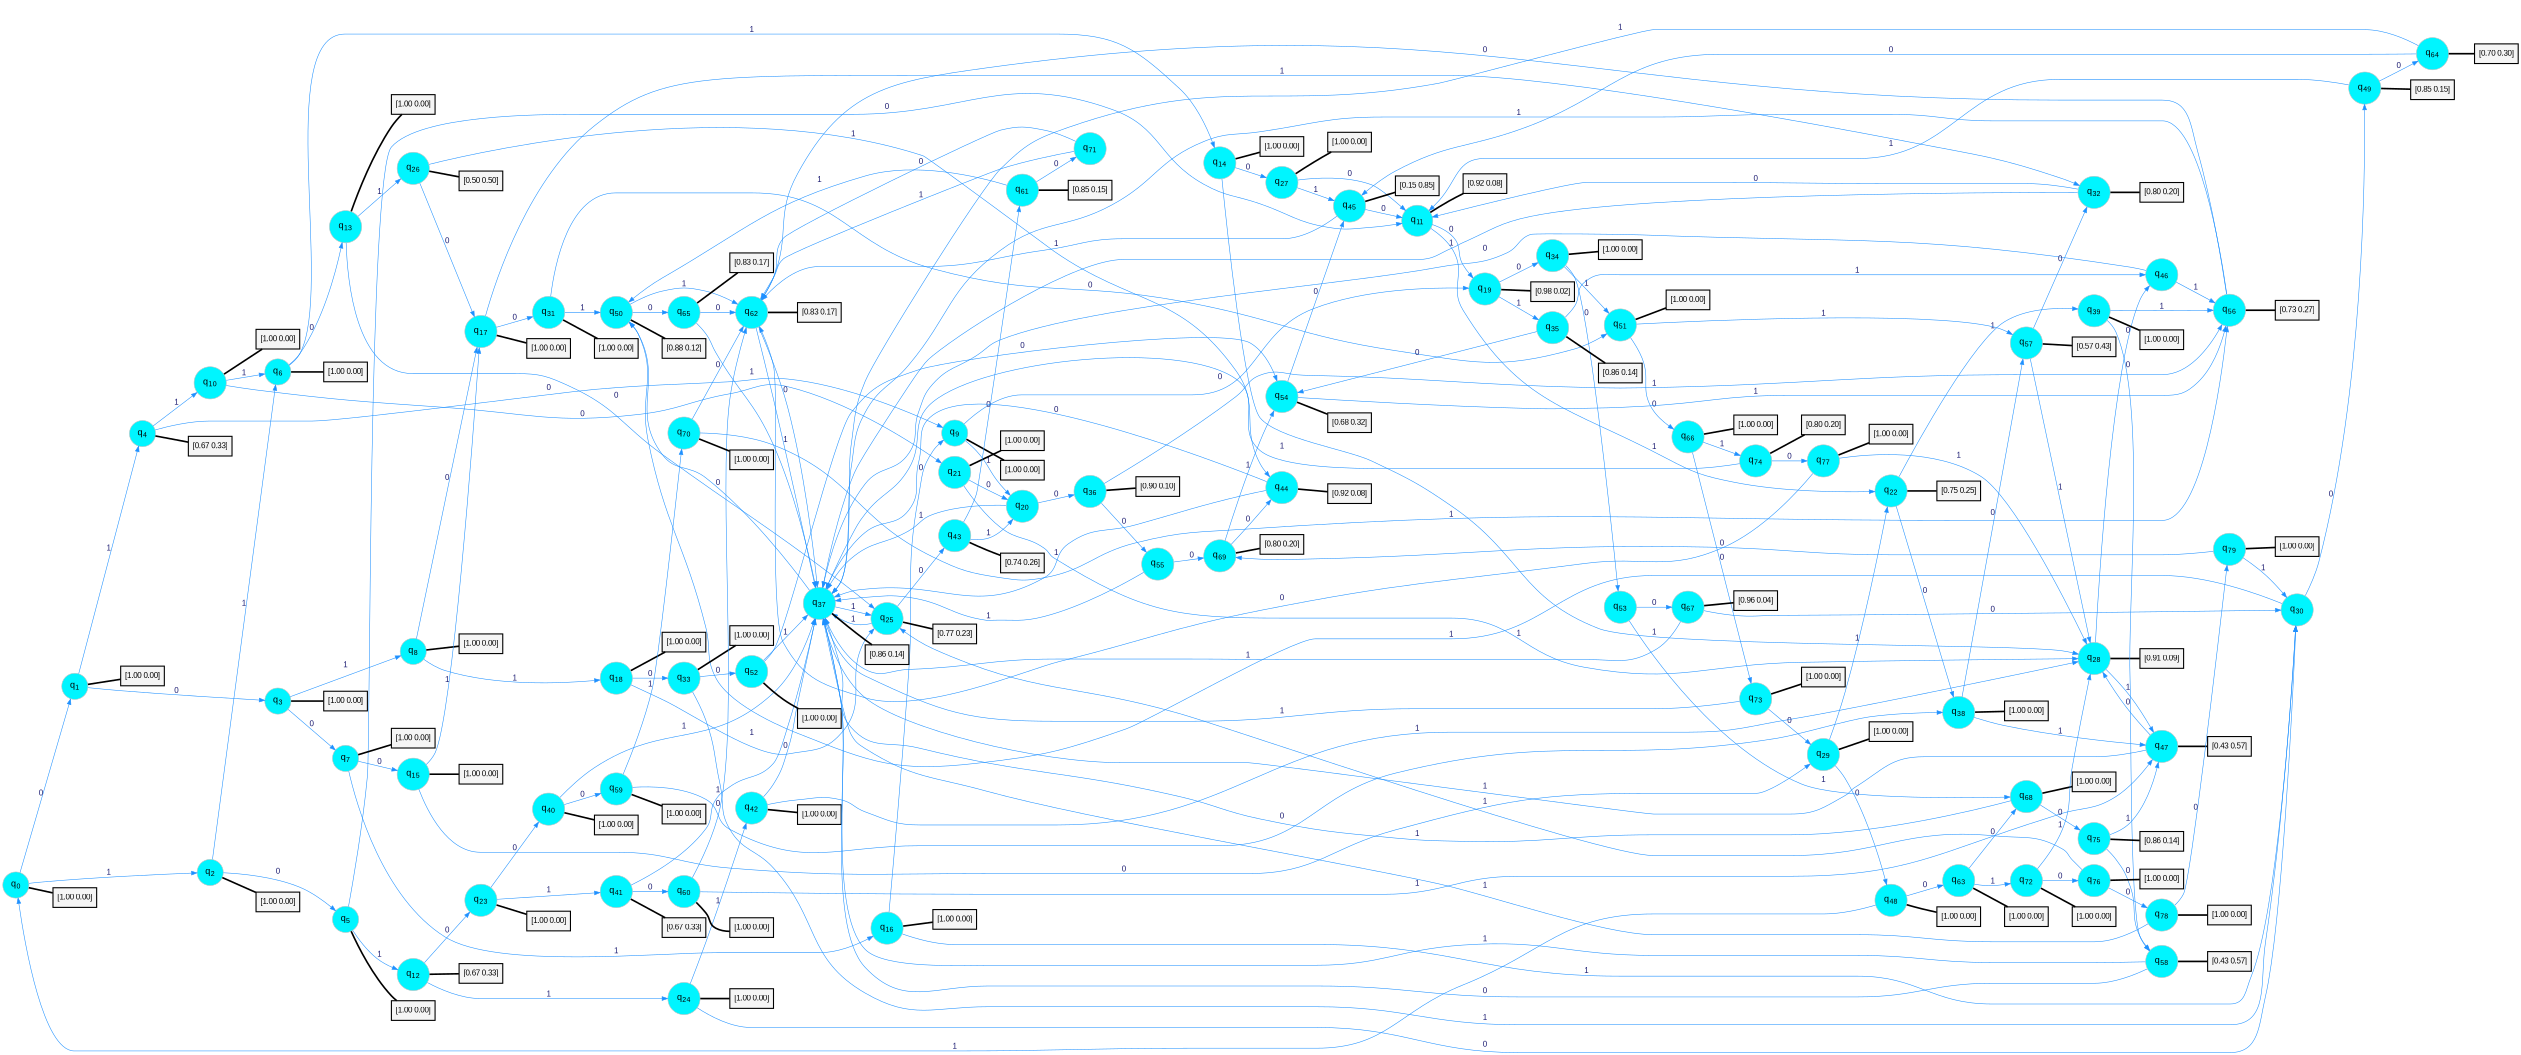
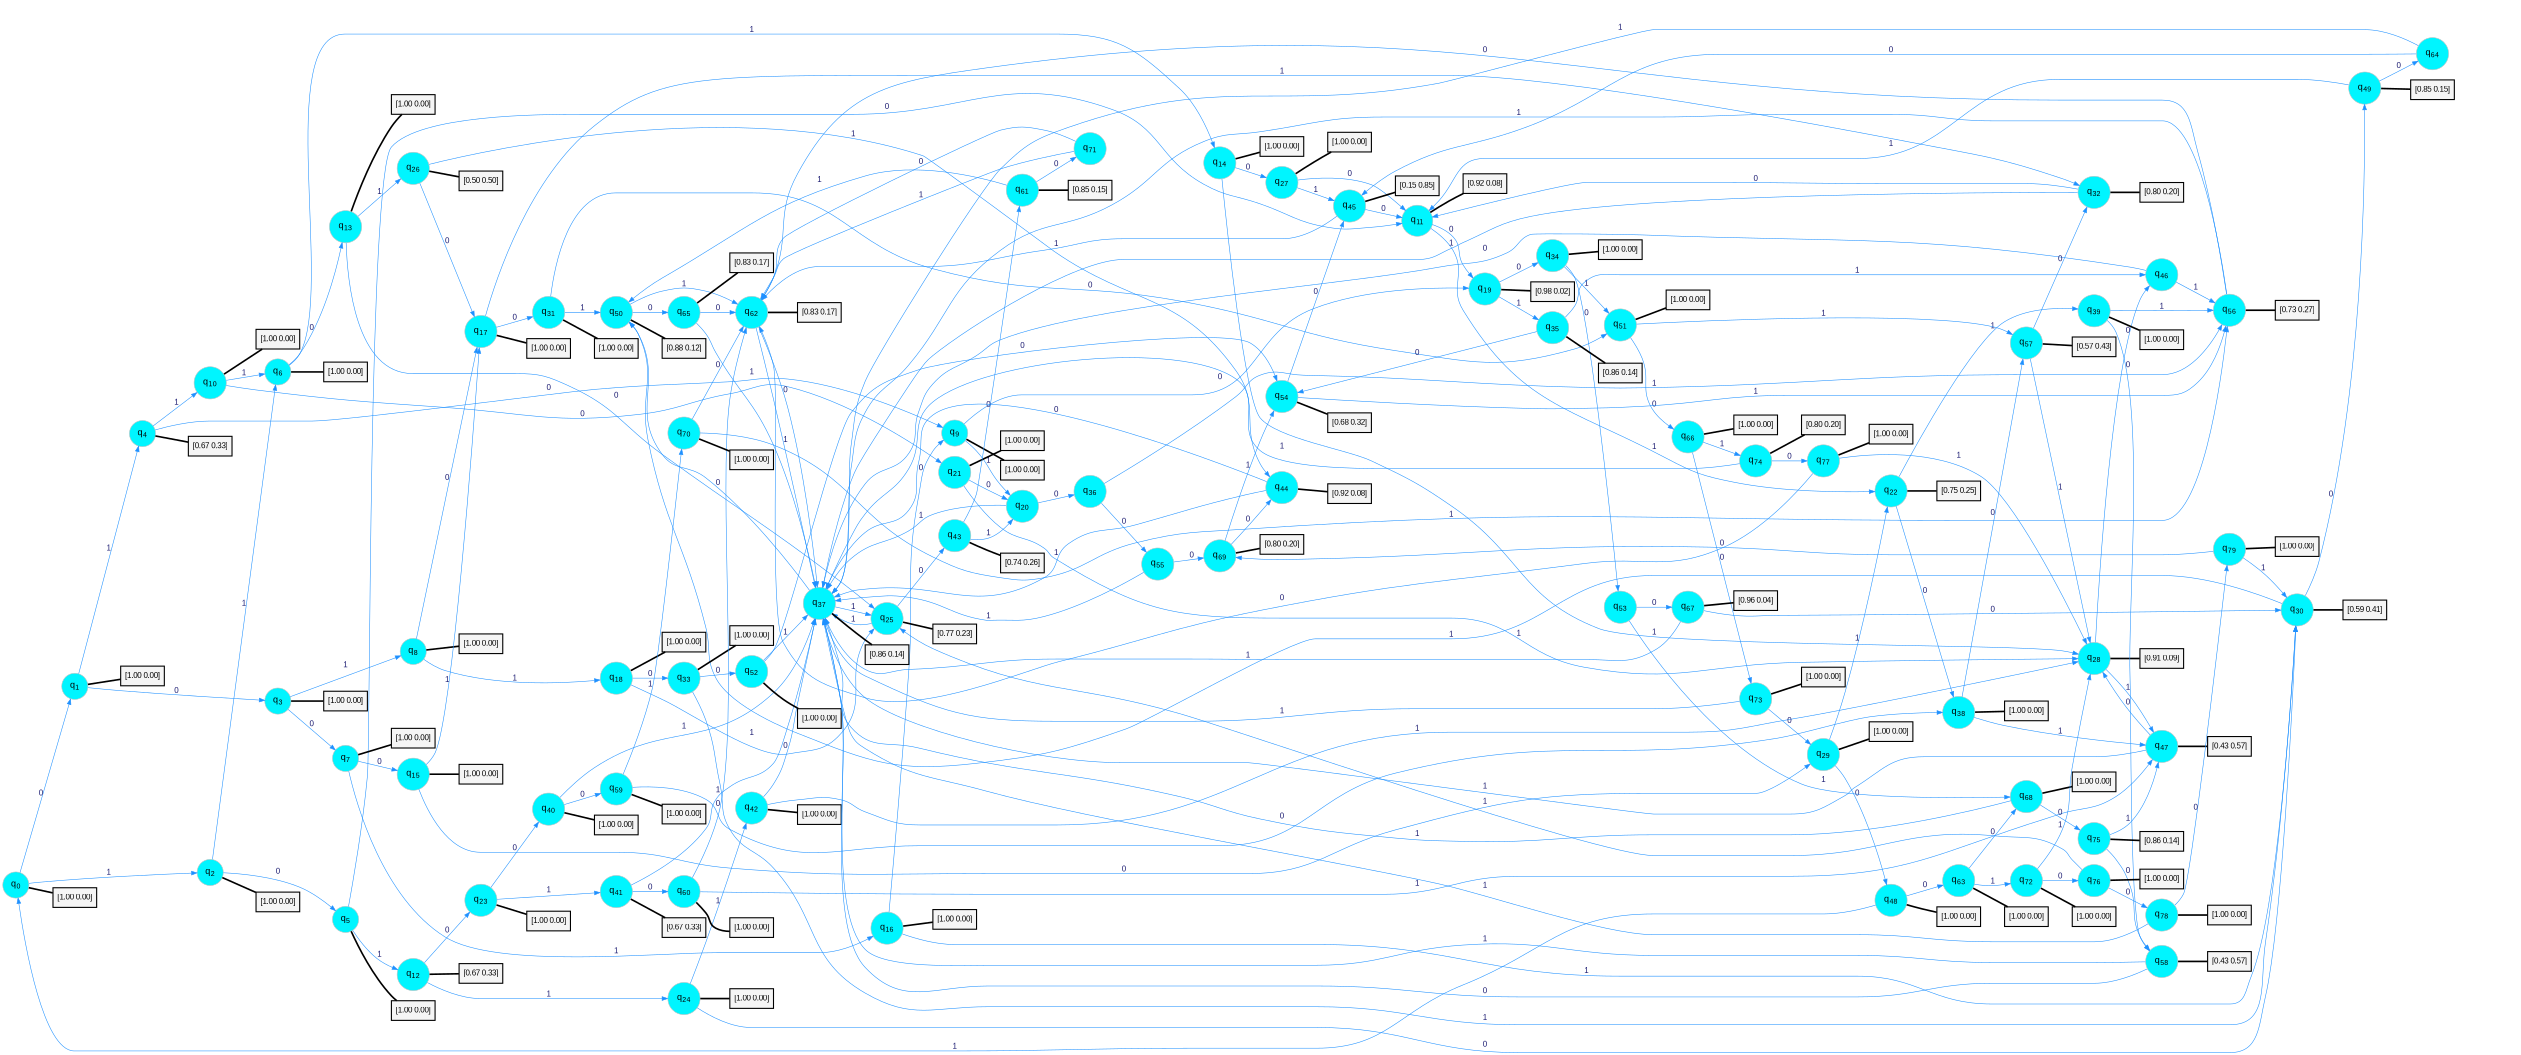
node "[0.70 0.30]": removed
node "[0.90 0.10]": removed
node "[0.59 0.41]": added
